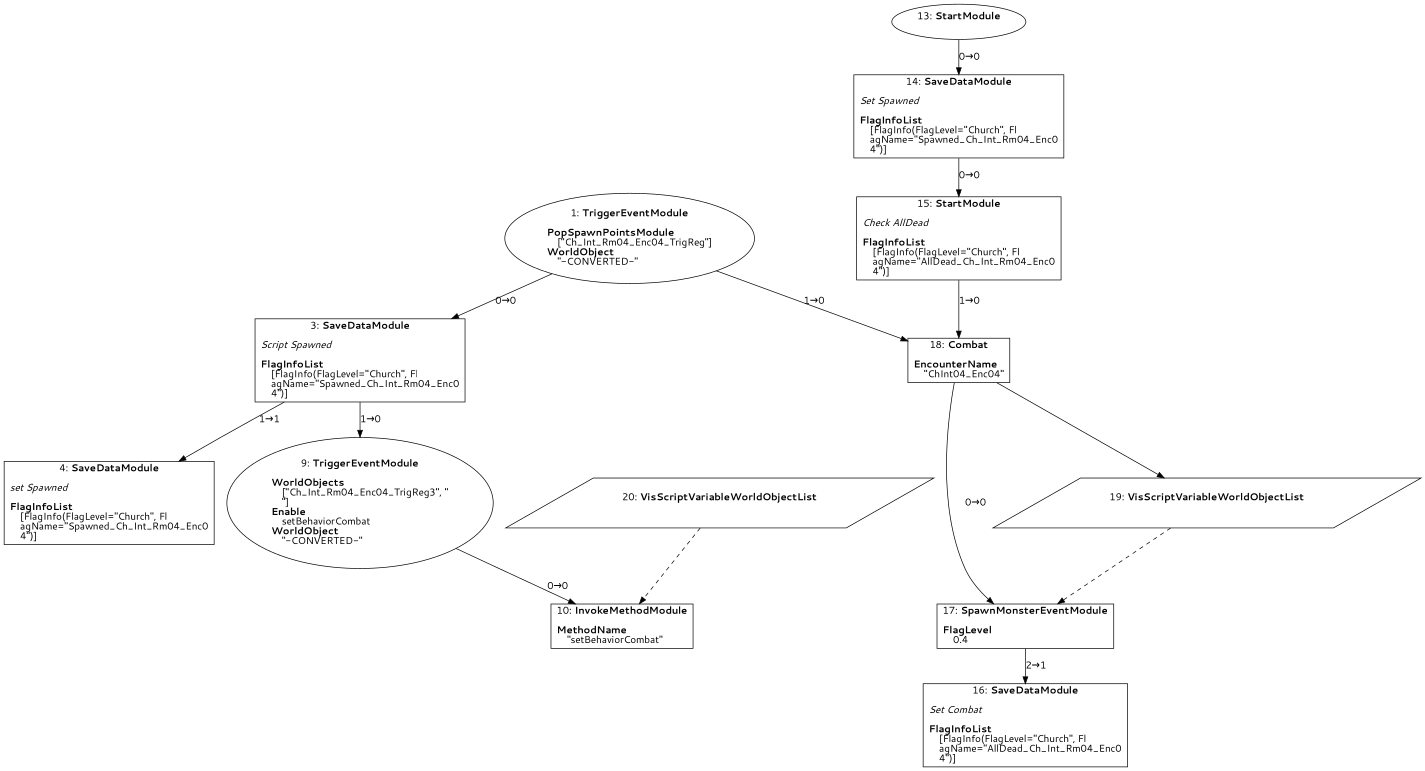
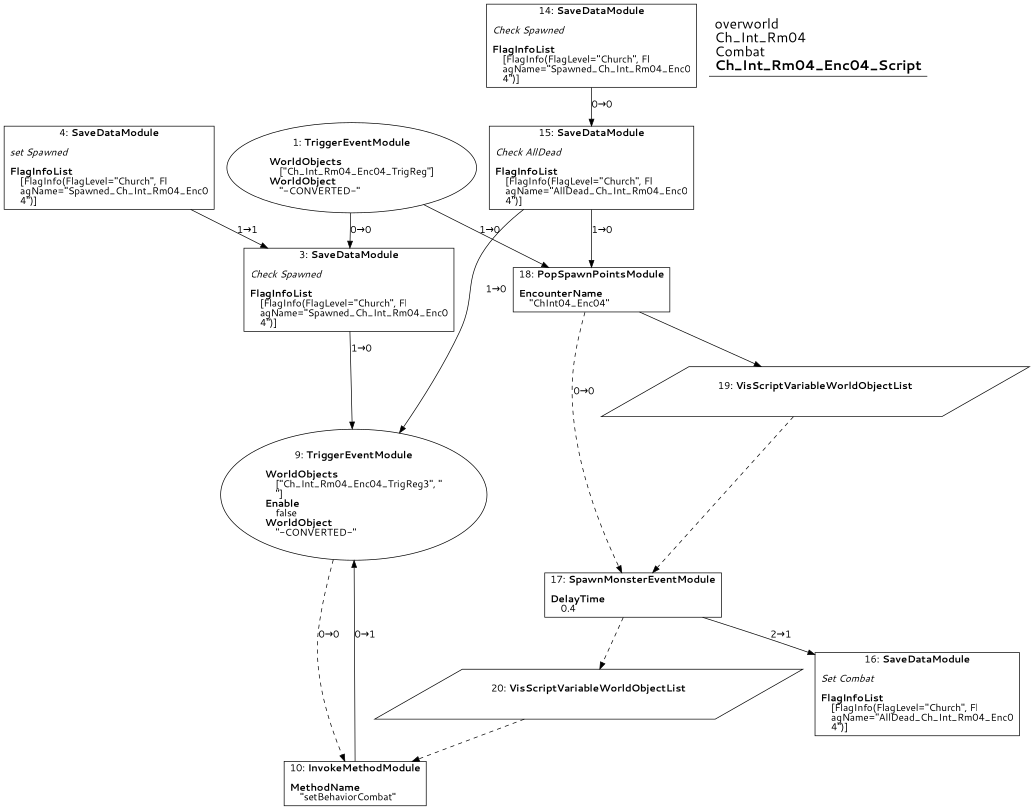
node "13:": removed
node "overworld": added
node "14:": text "Set Spawned" -> "Check Spawned"
node "15:": text "StartModule" -> "SaveDataModule"
node "1:": text "PopSpawnPointsModule" -> "WorldObjects"
edge "15:" -> "9:": added, label "1→0"
node "3:": text "Script Spawned" -> "Check Spawned"
node "18:": text "Combat" -> "PopSpawnPointsModule"
edge "3:" -> "4:": reversed
edge "18:" -> "17:": style solid -> dashed
node "9:": text "setBehaviorCombat" -> "false"
edge "9:" -> "10:": style solid -> dashed
node "17:": text "FlagLevel" -> "DelayTime"
edge "17:" -> "20:": added
edge "10:" -> "9:": added, label "0→1"
